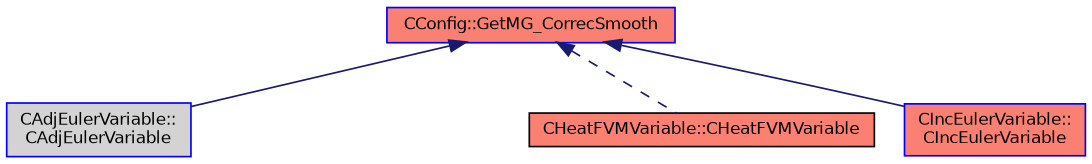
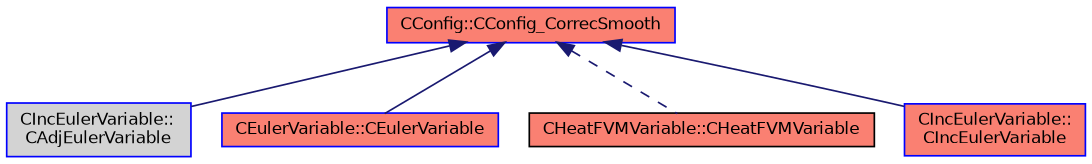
node "CConfig::GetMG_CorrecSmooth": label "CConfig::GetMG_CorrecSmooth" -> "CConfig::CConfig_CorrecSmooth"
node "CAdjEulerVariable:: CAdjEulerVariable": label "CAdjEulerVariable:: CAdjEulerVariable" -> "CIncEulerVariable:: CAdjEulerVariable"
node "CEulerVariable::CEulerVariable": added
